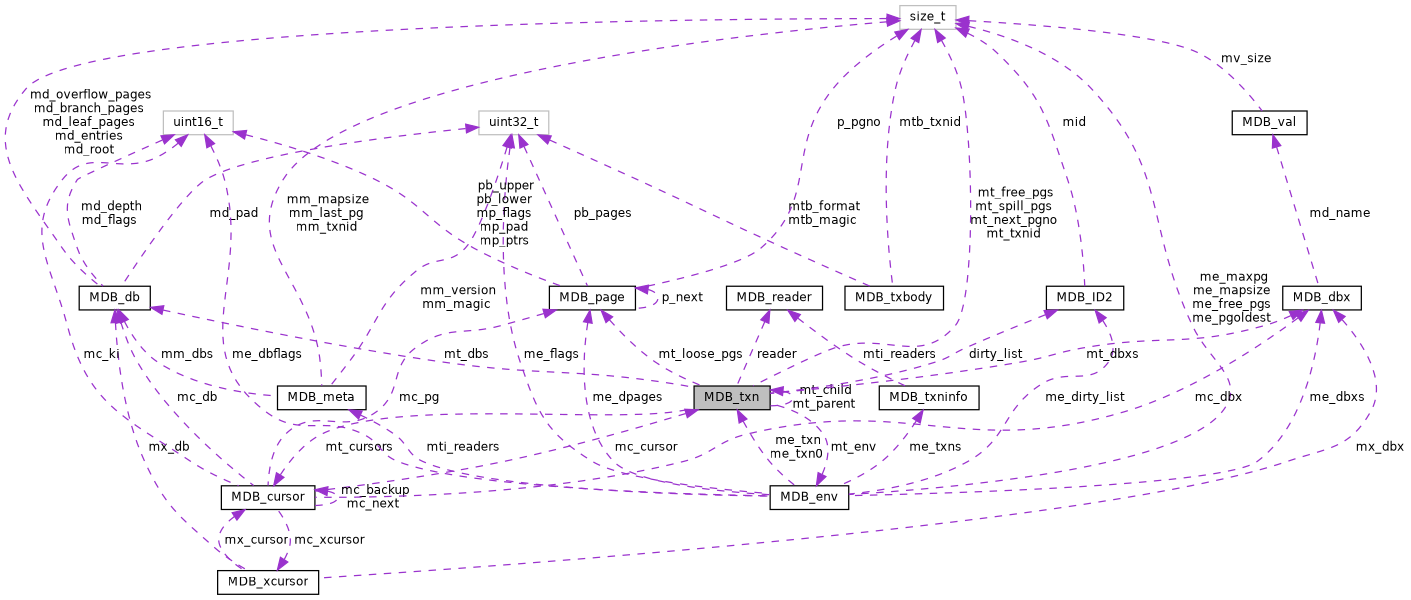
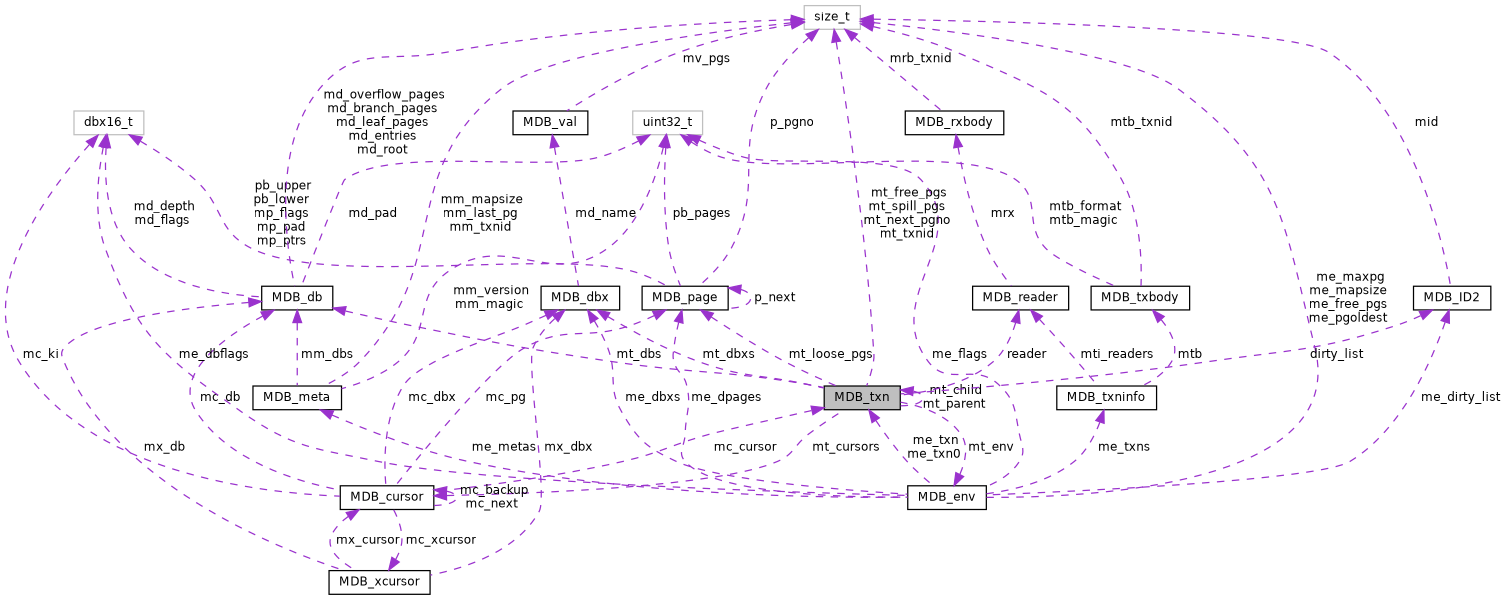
edge "MDB_val" -> "size_t": label " mv_size" -> " mv_pgs"
node "uint16_t": label "uint16_t" -> "dbx16_t"
node "MDB_rxbody": added
edge "MDB_txninfo" -> "MDB_txbody": added, label "mtb"
edge "MDB_env" -> "MDB_meta": label " mti_readers" -> " me_metas"
